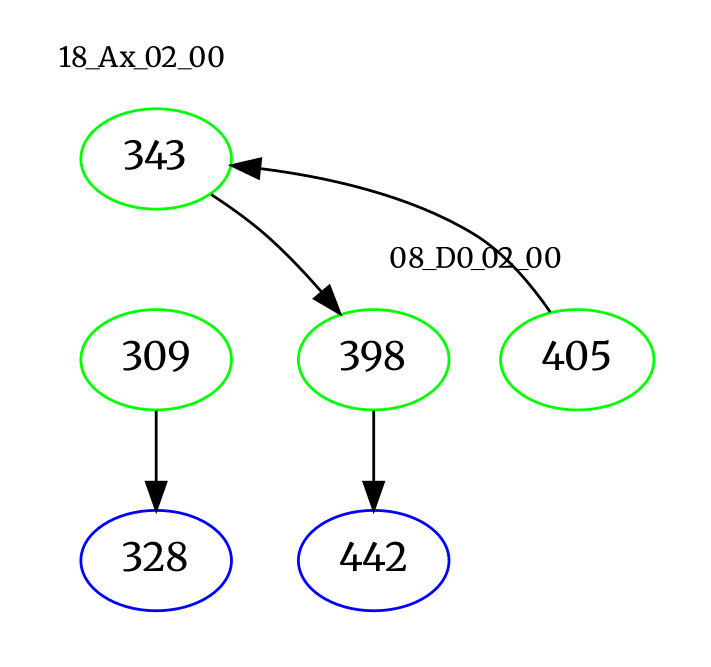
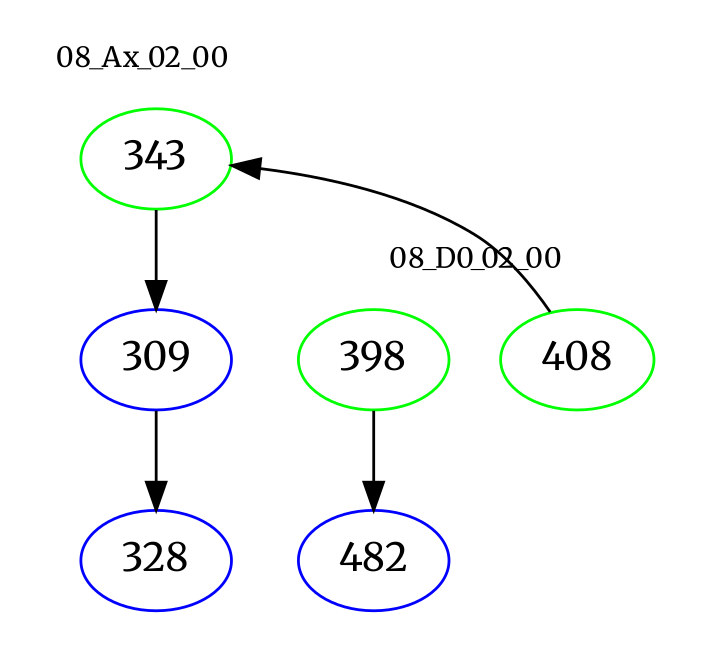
cluster "18_Ax_02_00": label "18_Ax_02_00" -> "08_Ax_02_00"
edge "343" -> "398": now "343" -> "309"
node "309": color green -> blue
node "405": label "405" -> "408"
node "442": label "442" -> "482"
